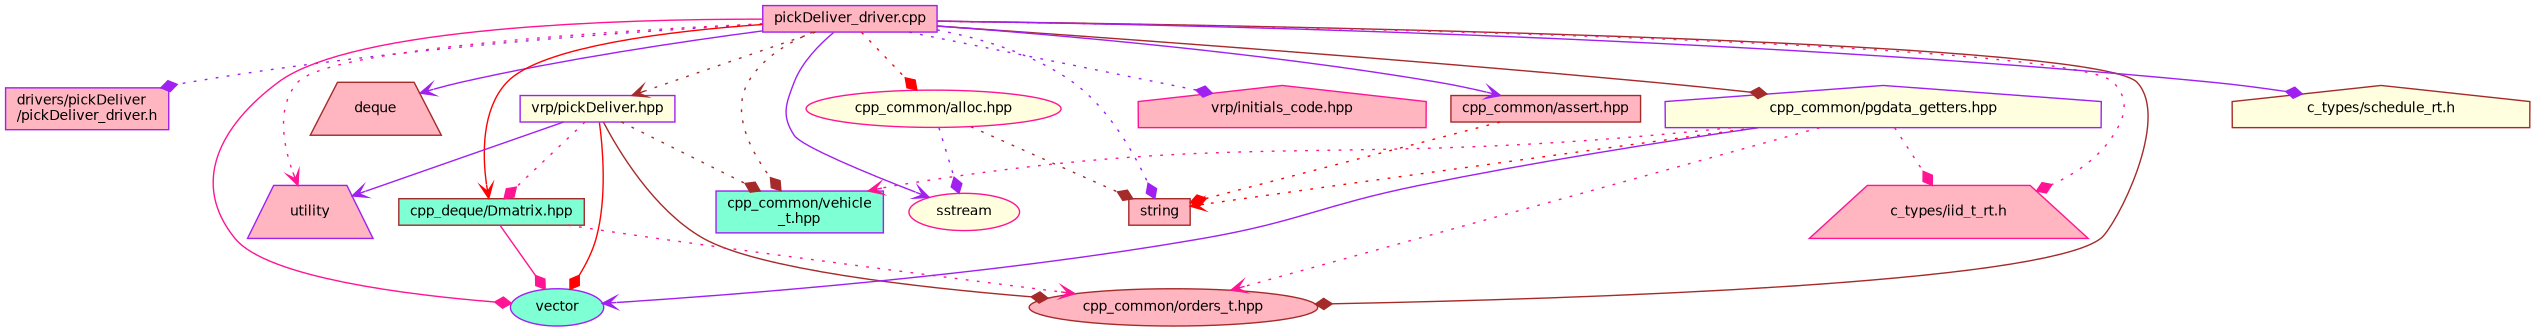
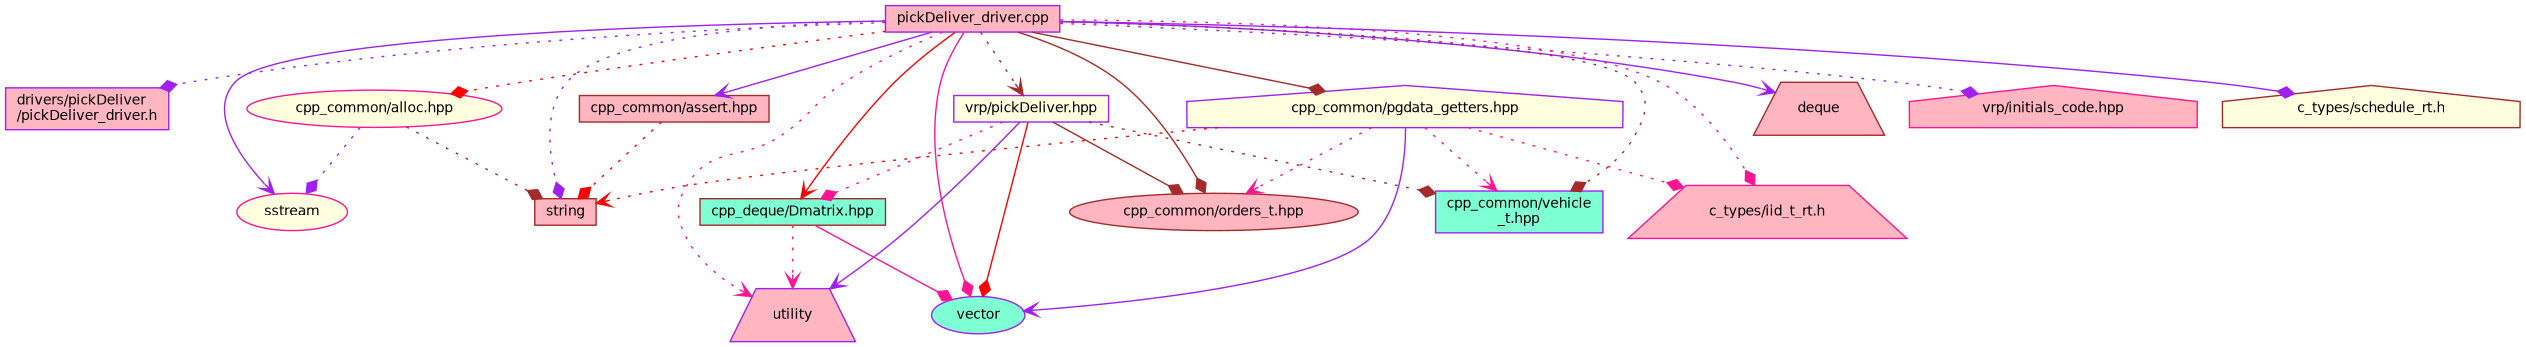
edge "cpp_deque/Dmatrix.hpp" -> "cpp_common/orders_t.hpp": now "cpp_deque/Dmatrix.hpp" -> "utility"
